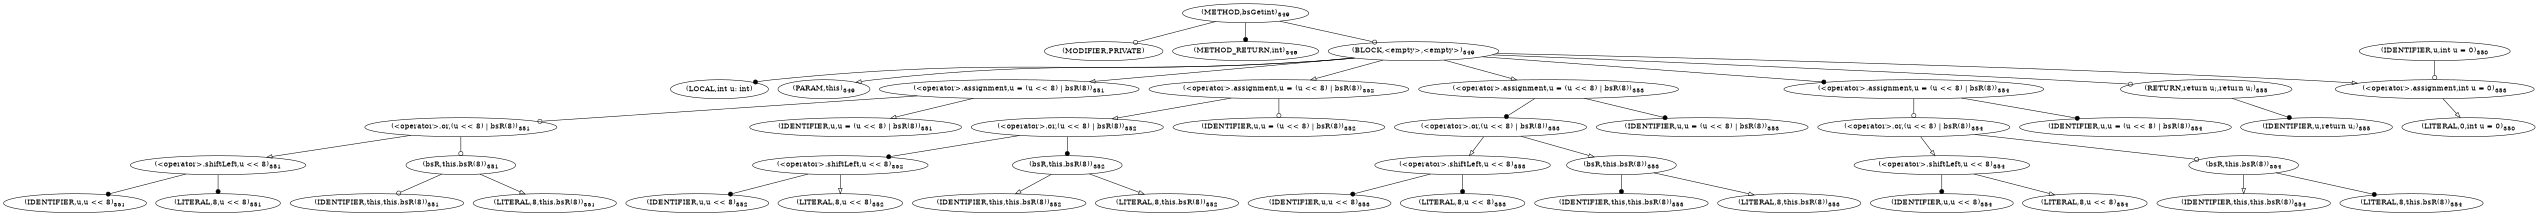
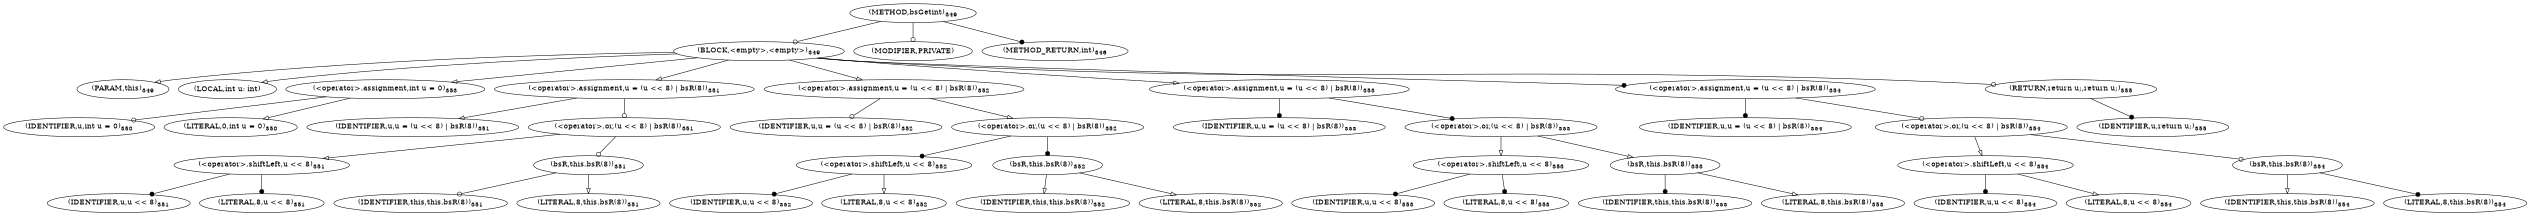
edge "(BLOCK,<empty>,<empty>)" -> "(LOCAL,int u: int)": arrowhead dot -> onormal
edge "(IDENTIFIER,u,int u = 0)" -> "(<operator>.assignment,int u = 0)": reversed
